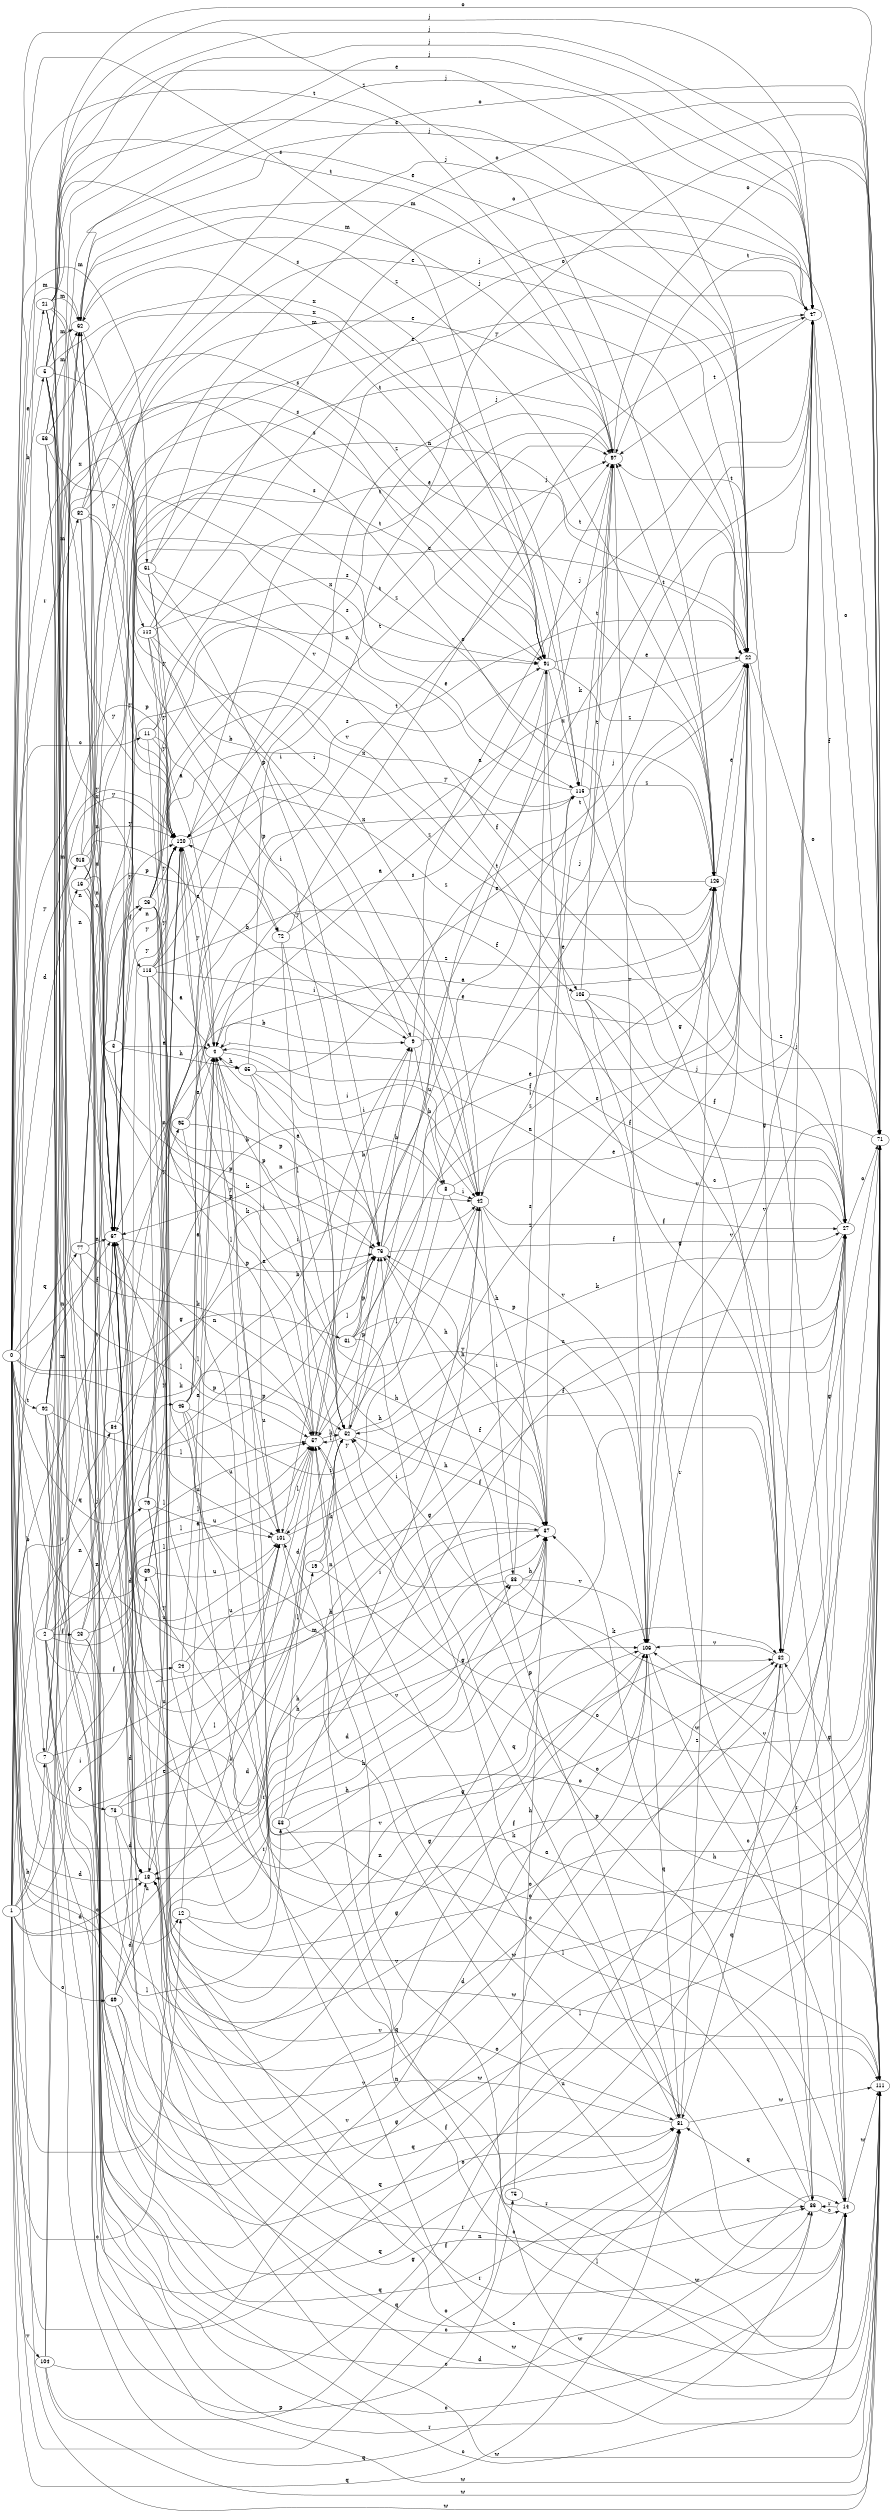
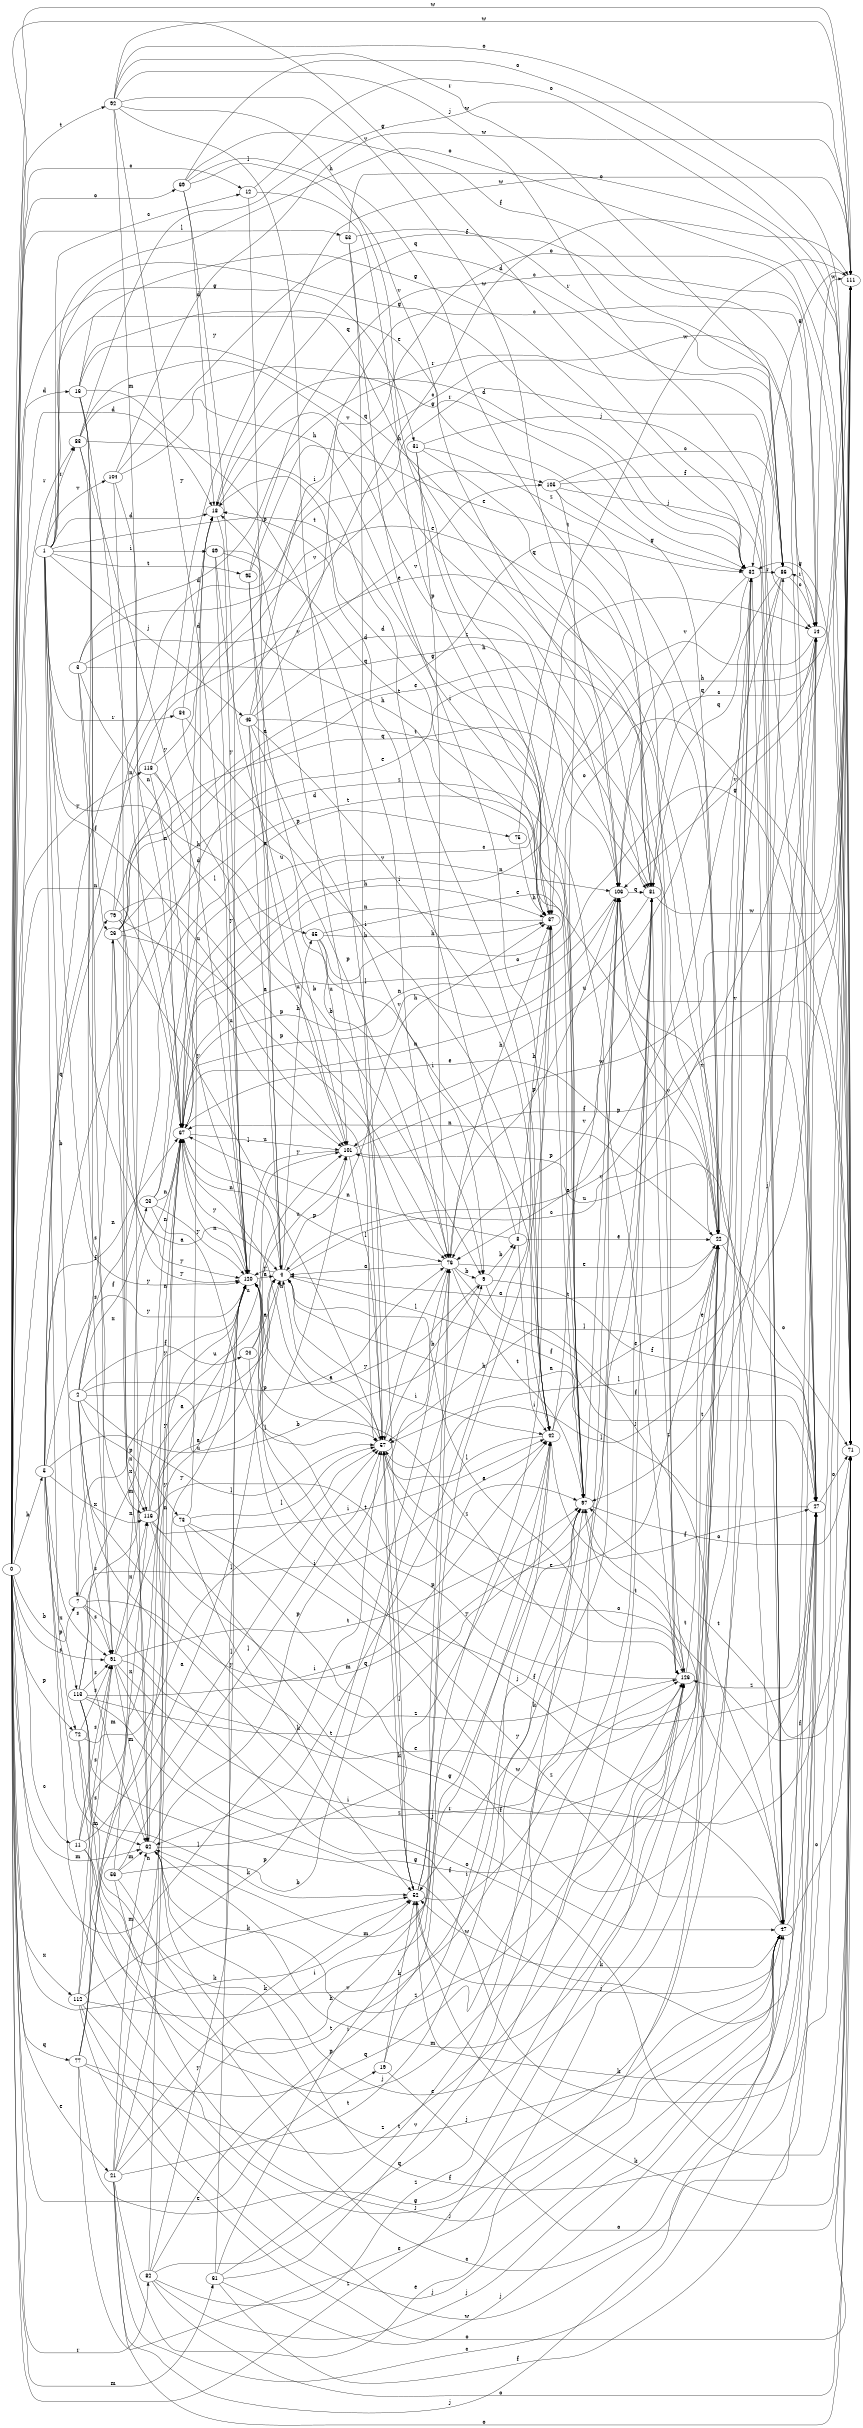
edge "72" -> "47": now "72" -> "126"
node "918": label "918" -> "118"
edge "42" -> "83": reversed
